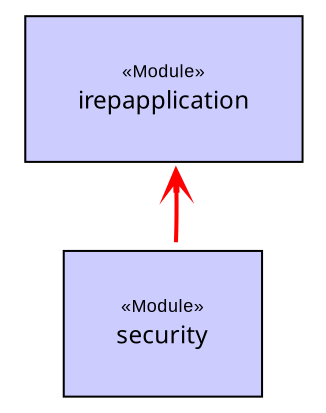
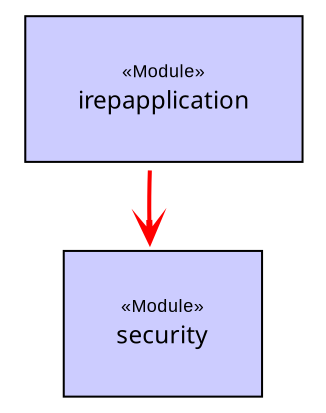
edge "security" -> "irepapplication": reversed
